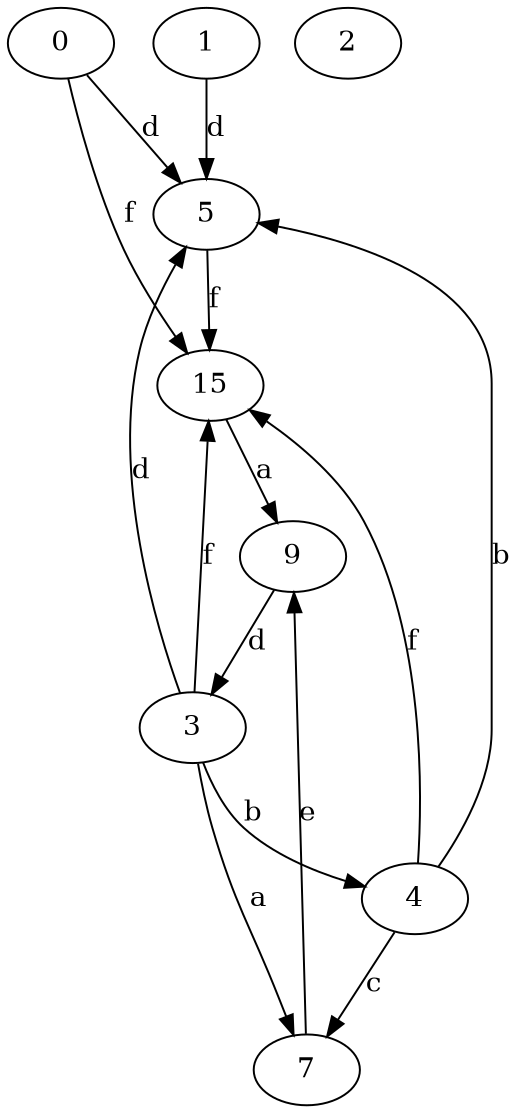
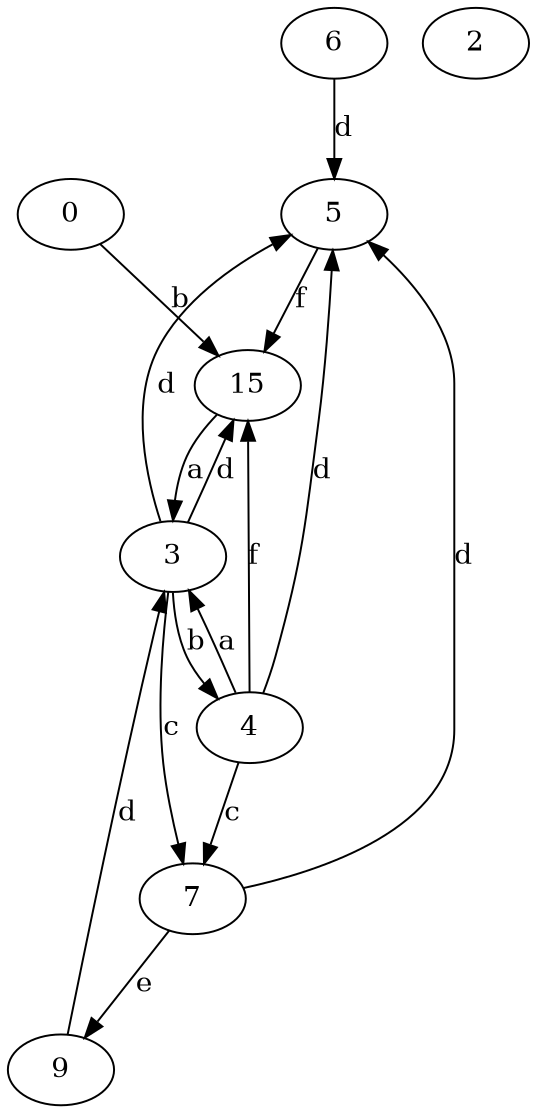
node "1": label "1" -> "6"
edge "0" -> "5": now "7" -> "5"
edge "0" -> "15": label "f" -> "b"
edge "15" -> "9": now "15" -> "3"
edge "3" -> "15": label "f" -> "d"
edge "4" -> "5": label "b" -> "d"
edge "4" -> "3": added, label "a"
edge "3" -> "7": label "a" -> "c"
